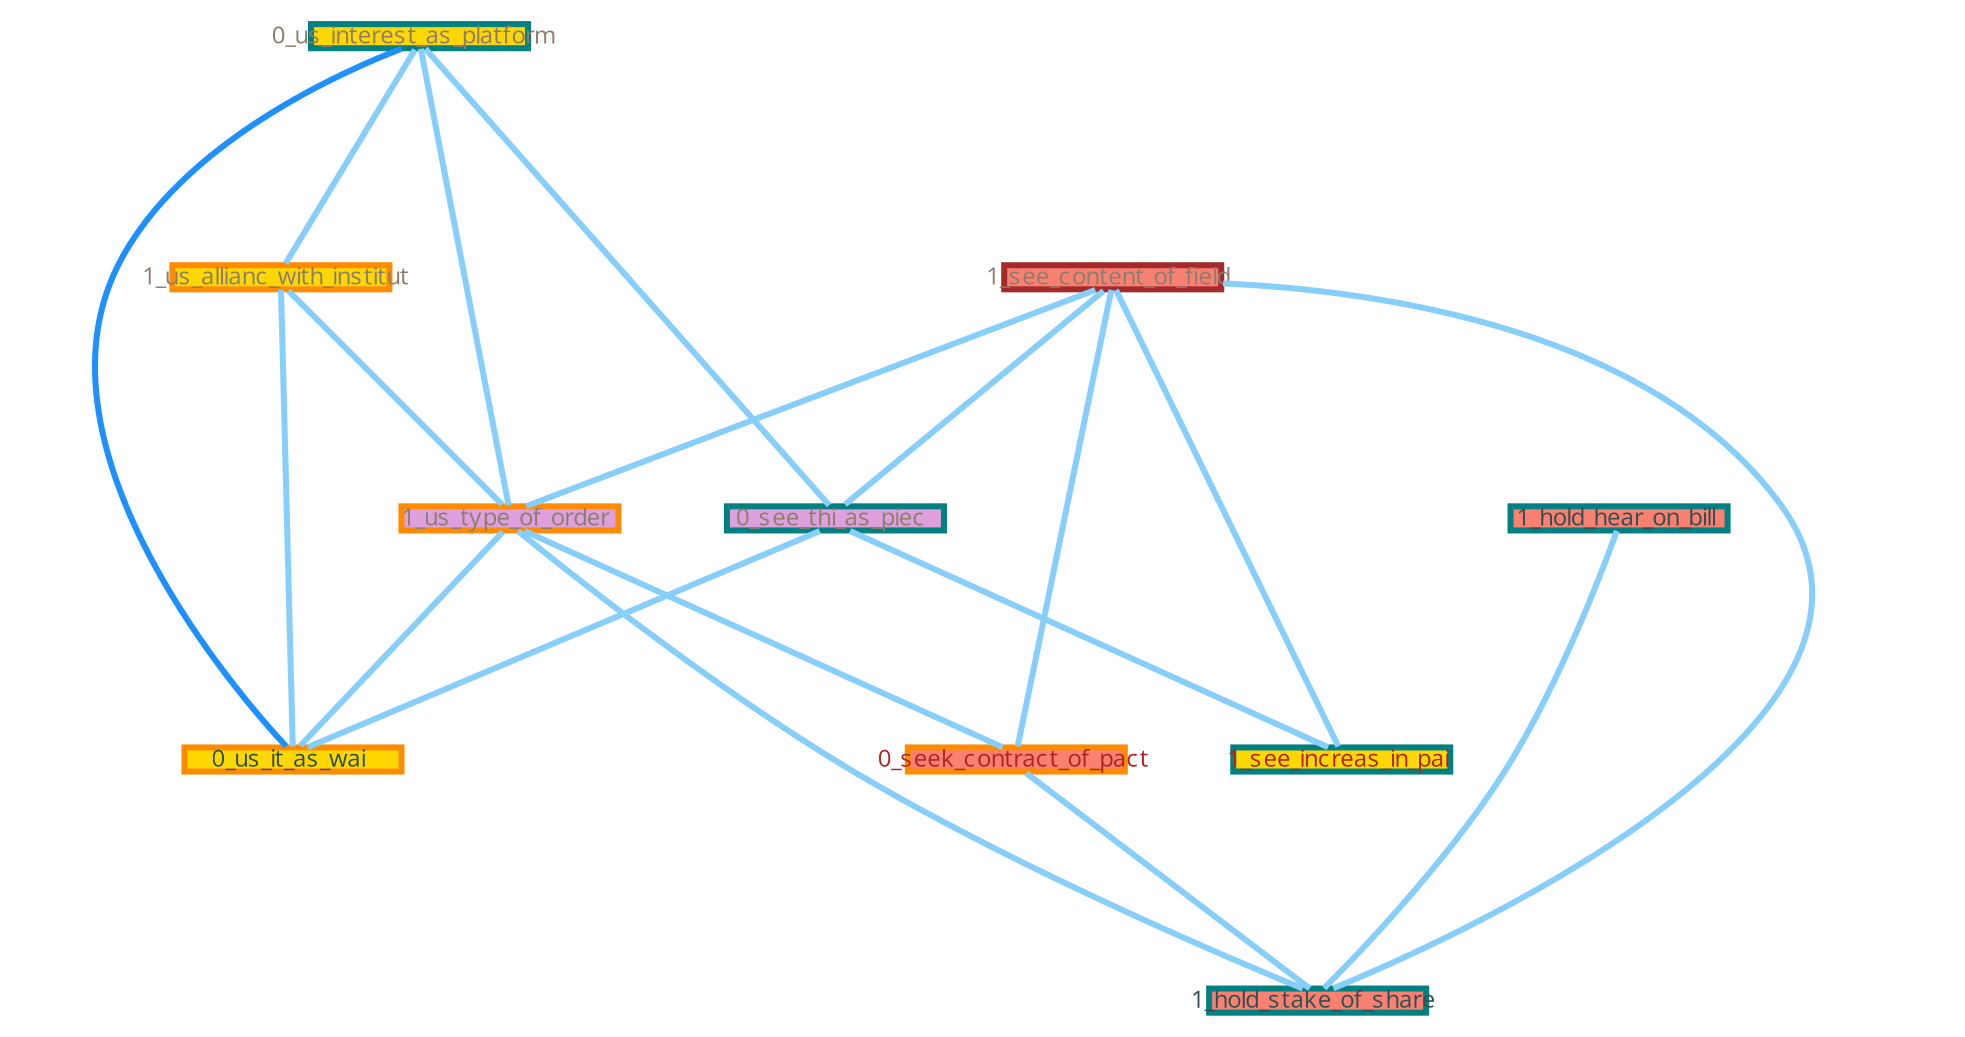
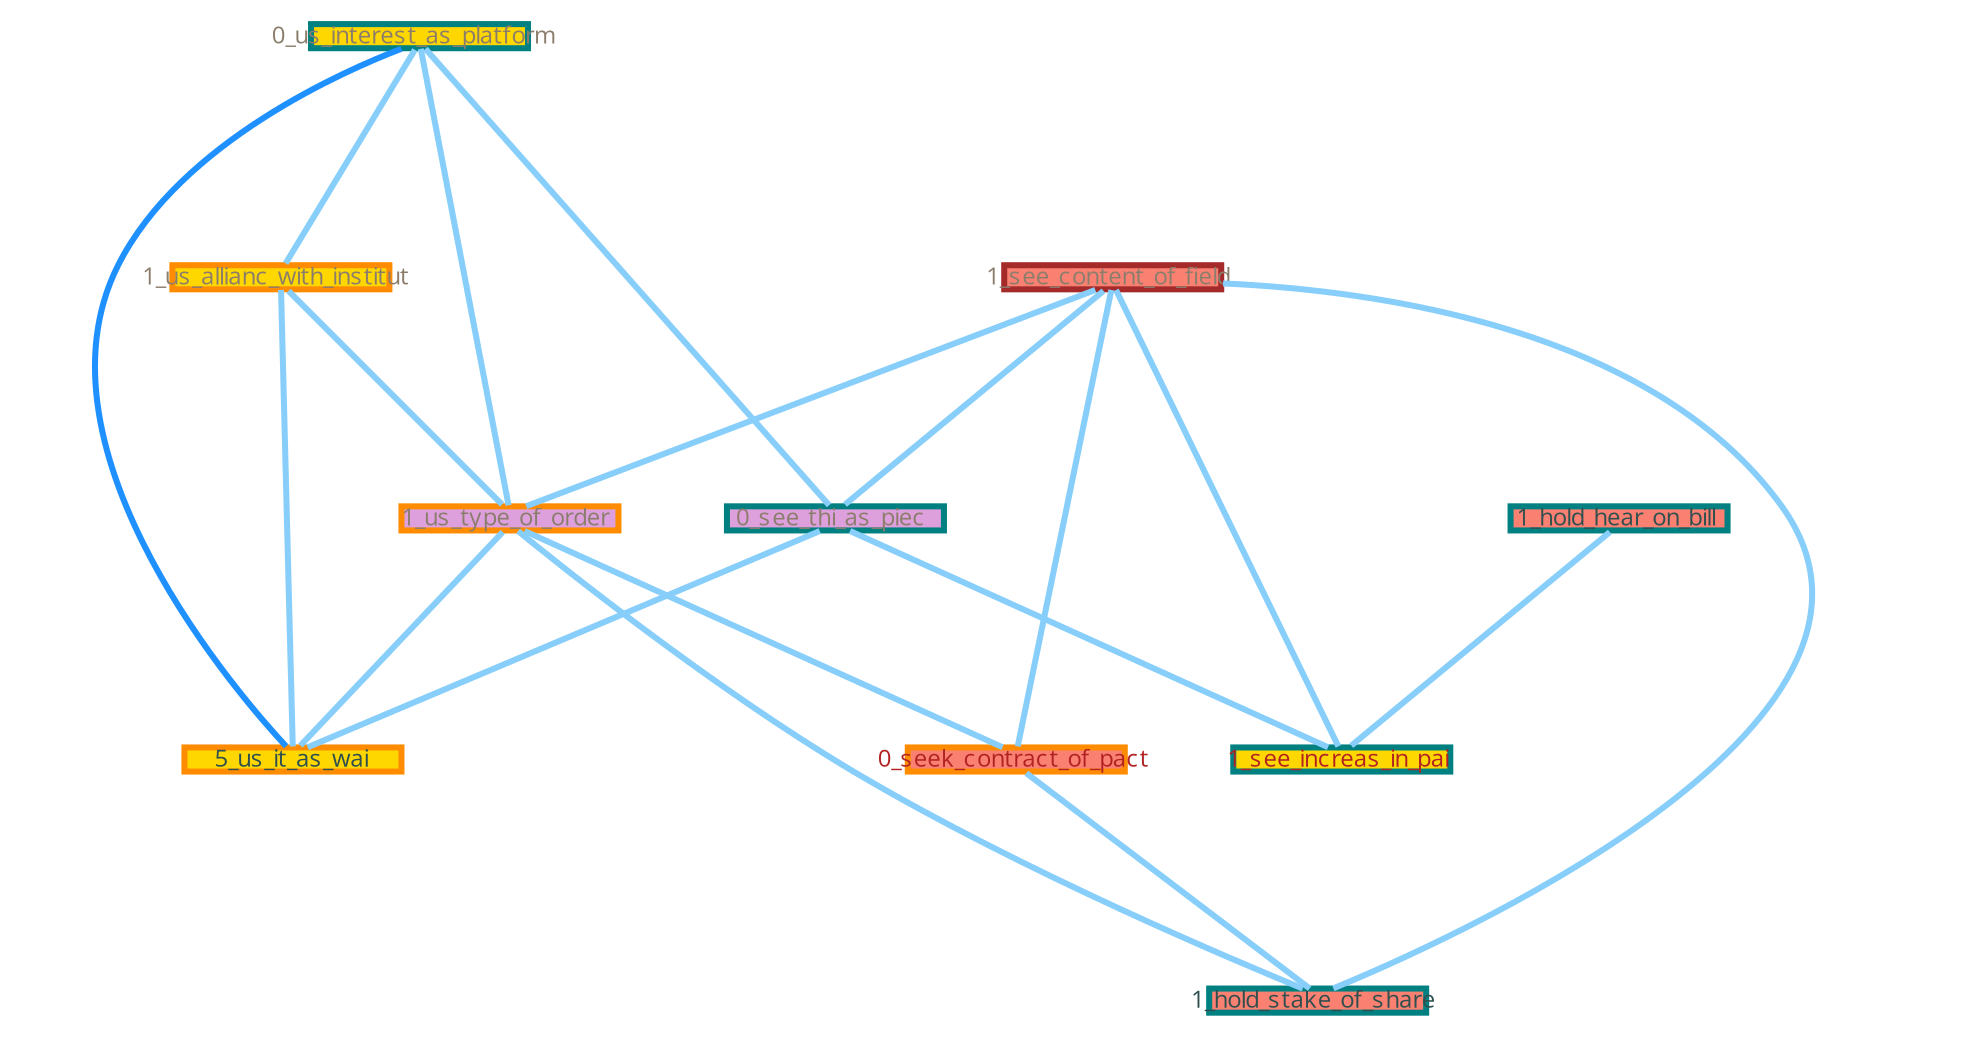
node "0_us_it_as_wai": label "0_us_it_as_wai" -> "5_us_it_as_wai"
edge "1_hold_hear_on_bill" -- "1_hold_stake_of_share": now "1_hold_hear_on_bill" -- "1_see_increas_in_pai"
